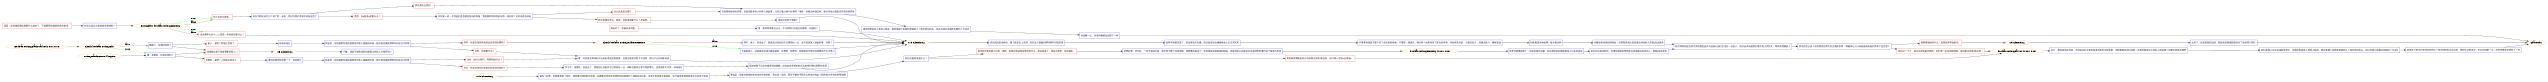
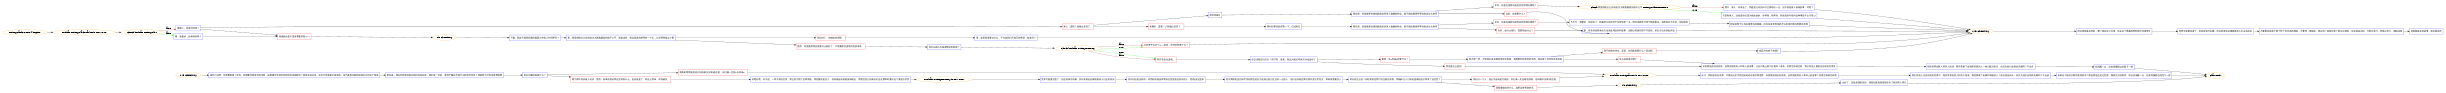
node "QuincyFlirt boolean QuincyHonesty": label "QuincyFlirt boolean QuincyHonesty" -> "Check boolean QuincyHonesty"
node "看，我觉得他们让你到处为大家跑腿真的很不公平。就是这样。我这是真的想帮你一个忙，让你帮我做点小事": added
node "Check boolean QuincyDrifterNoHome": label "Check boolean QuincyDrifterNoHome" -> "Check 我觉得他们让你到处为大家跑腿真的很不公平 QuincyDrifterNoHome"
node "但看起来你能搞到现金，也帮我弄到点货直接运到你的人昆西-克这里来": removed
edge "Check boolean QuincyFlirt" -> "嘿，亲爱的，你有时间吗？": label "true" -> "false"
edge "QuincyRank2Convo4 begins." -> "嘿，亲爱的，你有时间吗？": now "QuincyRank2Convo4 begins." -> "Boolean QuincyBlackMarket is now true."
edge "嘿，亲爱的，你有时间吗？" -> "亲爱的，是吧？;) 我地位变高了。": now "家人，是吧？我地位变高了。" -> "亲爱的，是吧？;) 我地位变高了。"
